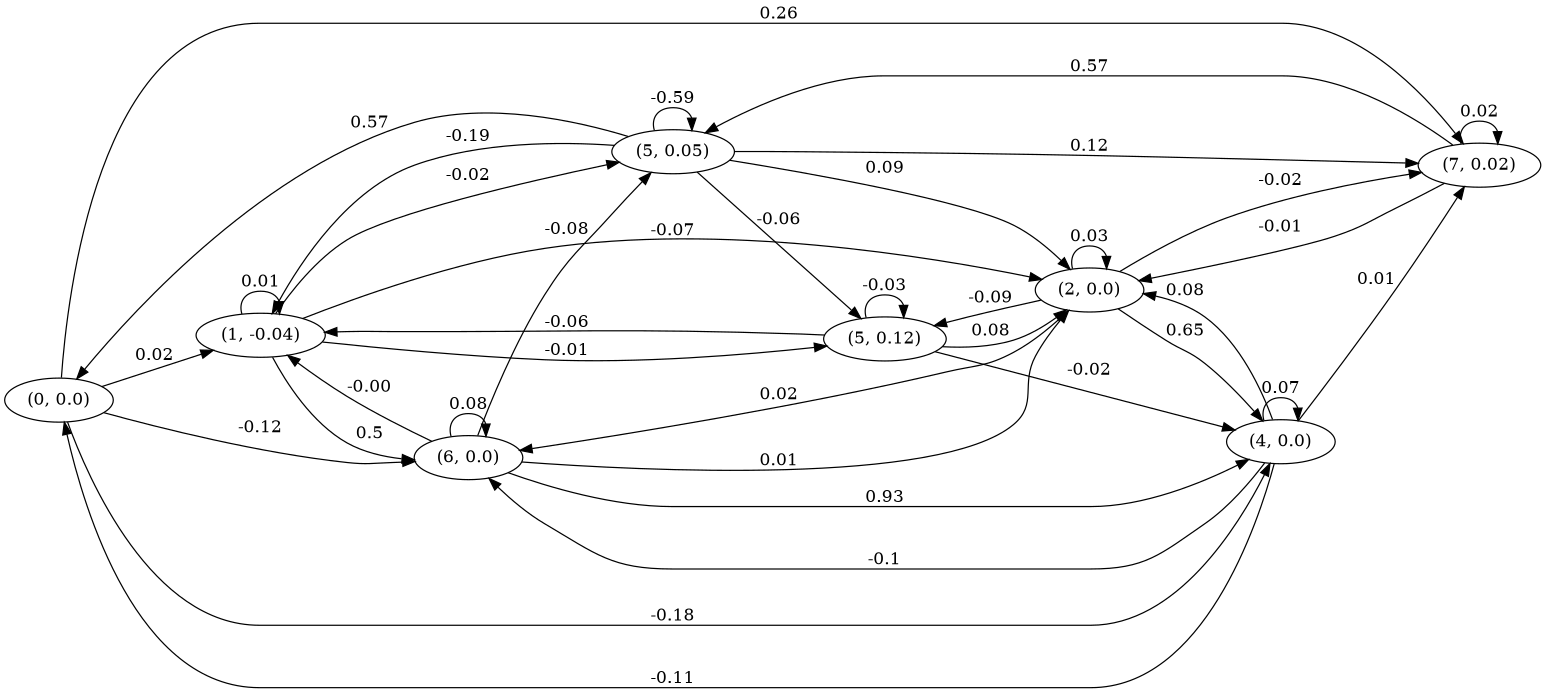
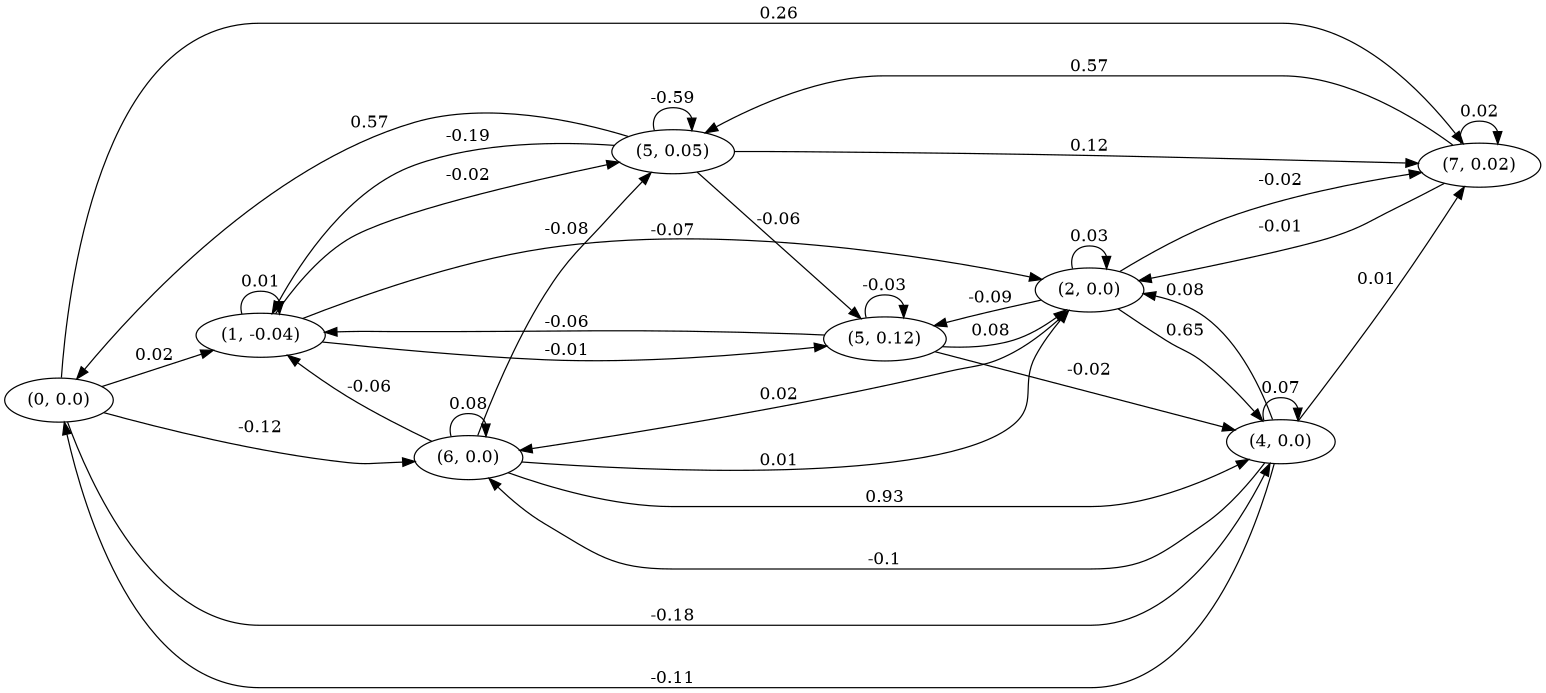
edge "(5, 0.05)" -> "(2, 0.0)": removed, label "0.09"
edge "(6, 0.0)" -> "(1, -0.04)": label "-0.00" -> "-0.06"
edge "(1, -0.04)" -> "(6, 0.0)": removed, label "0.5"
